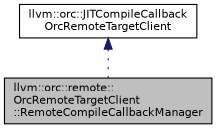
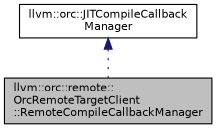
node "llvm::orc::JITCompileCallback OrcRemoteTargetClient": label "llvm::orc::JITCompileCallback OrcRemoteTargetClient" -> "llvm::orc::JITCompileCallback Manager"
